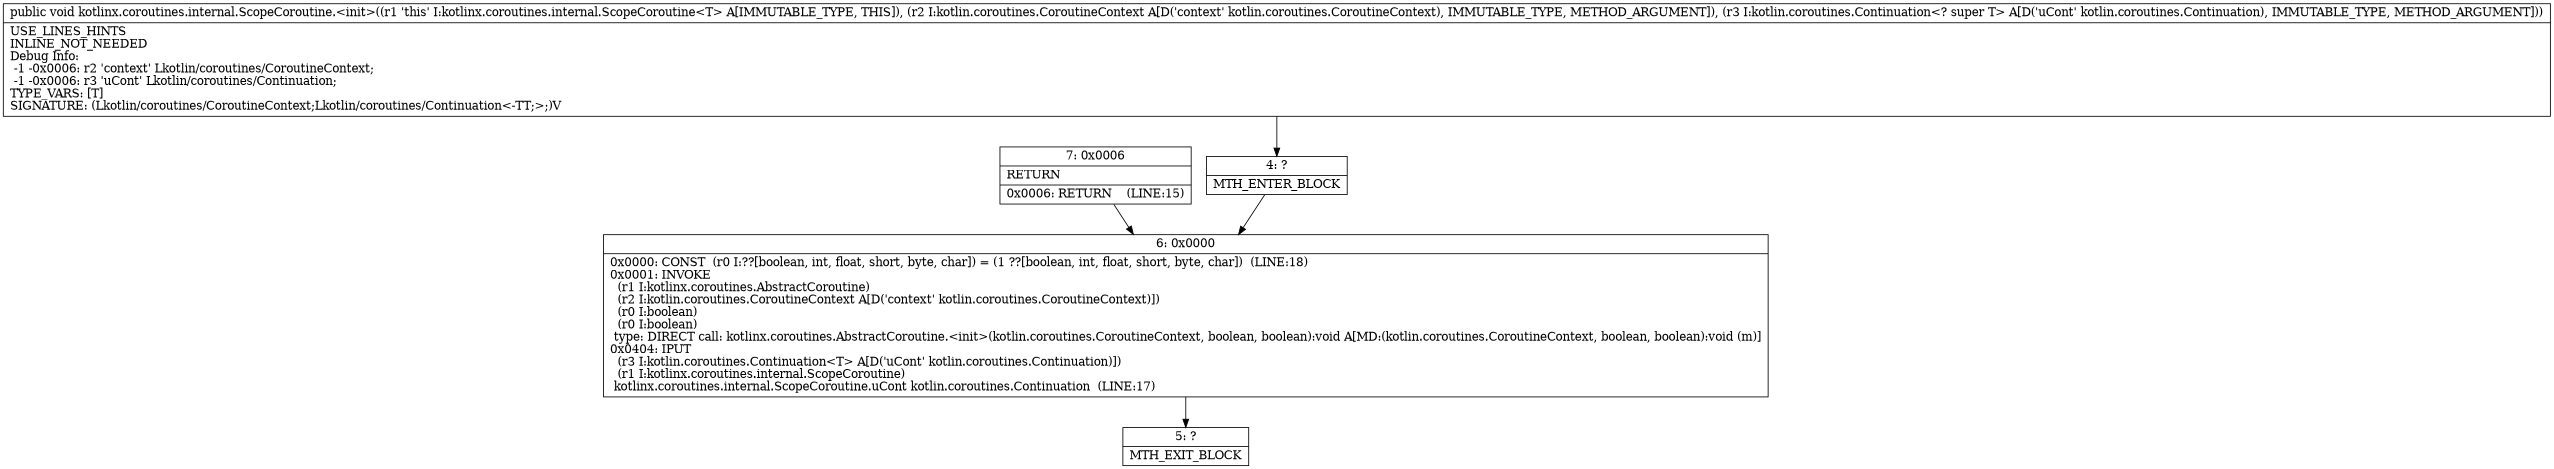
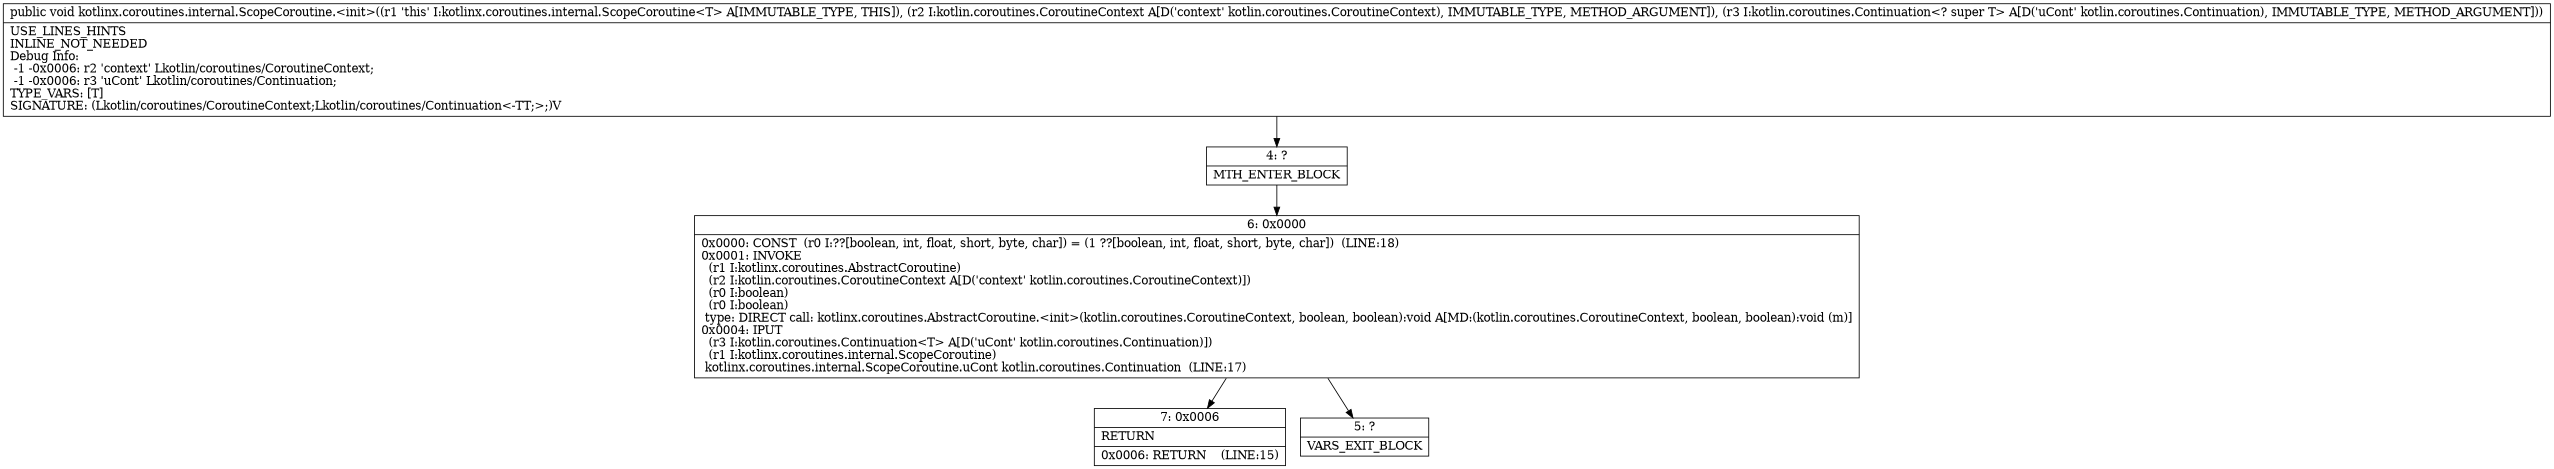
edge "7: 0x0006" -> "6: 0x0000": reversed
node "6: 0x0000": text "0x0404: IPUT" -> "0x0004: IPUT"
node "5: ?": text "MTH_EXIT_BLOCK" -> "VARS_EXIT_BLOCK"
